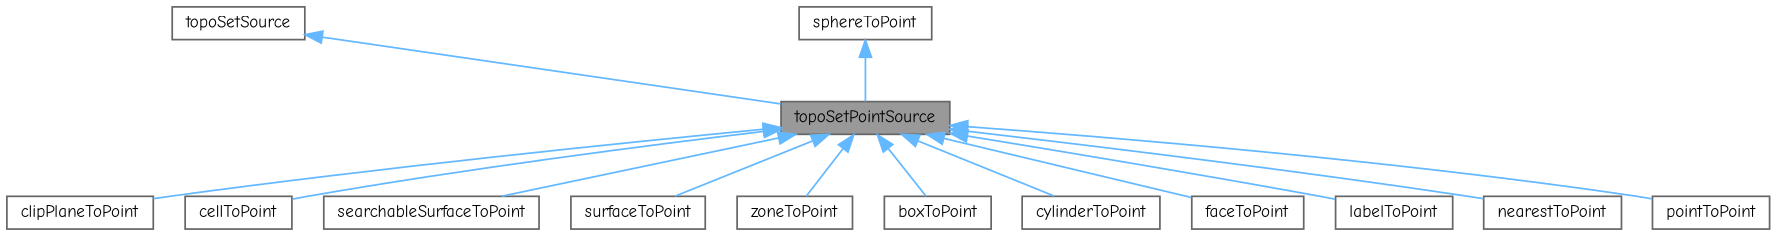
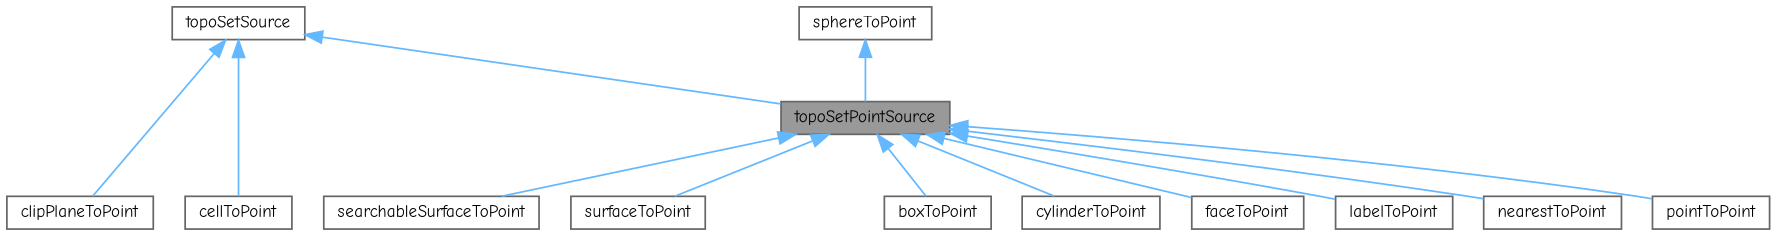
edge "clipPlaneToPoint" -> "topoSetPointSource": now "clipPlaneToPoint" -> "topoSetSource"
edge "cellToPoint" -> "topoSetPointSource": now "cellToPoint" -> "topoSetSource"
node "zoneToPoint": removed
